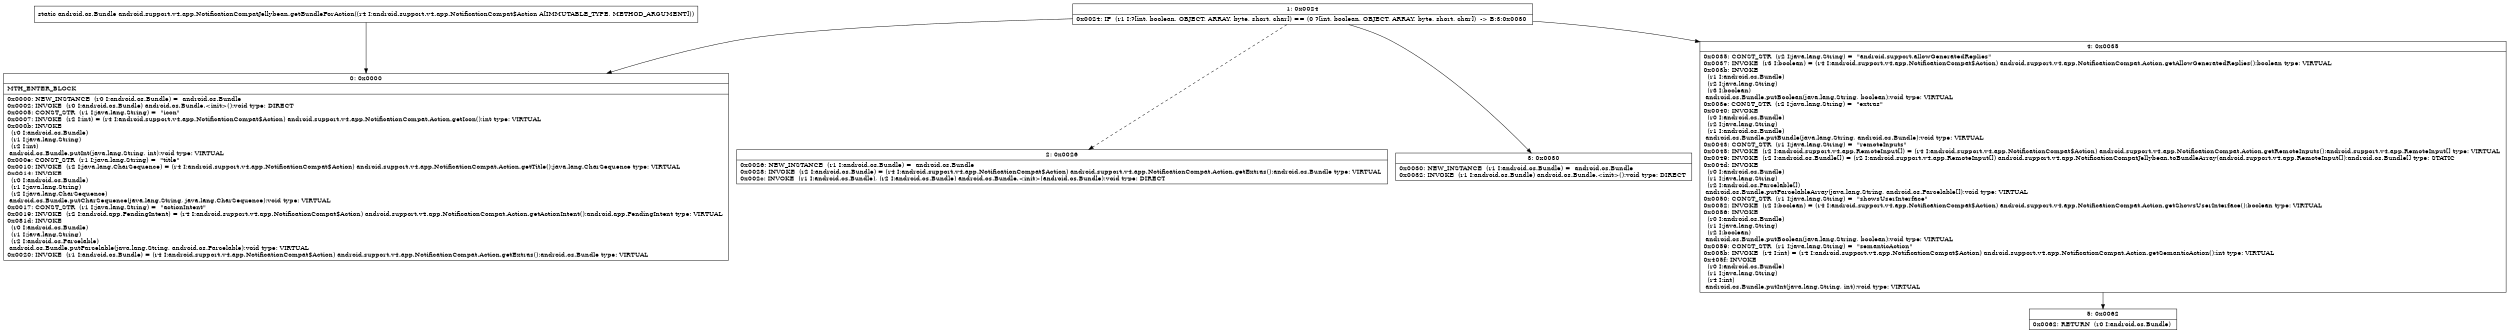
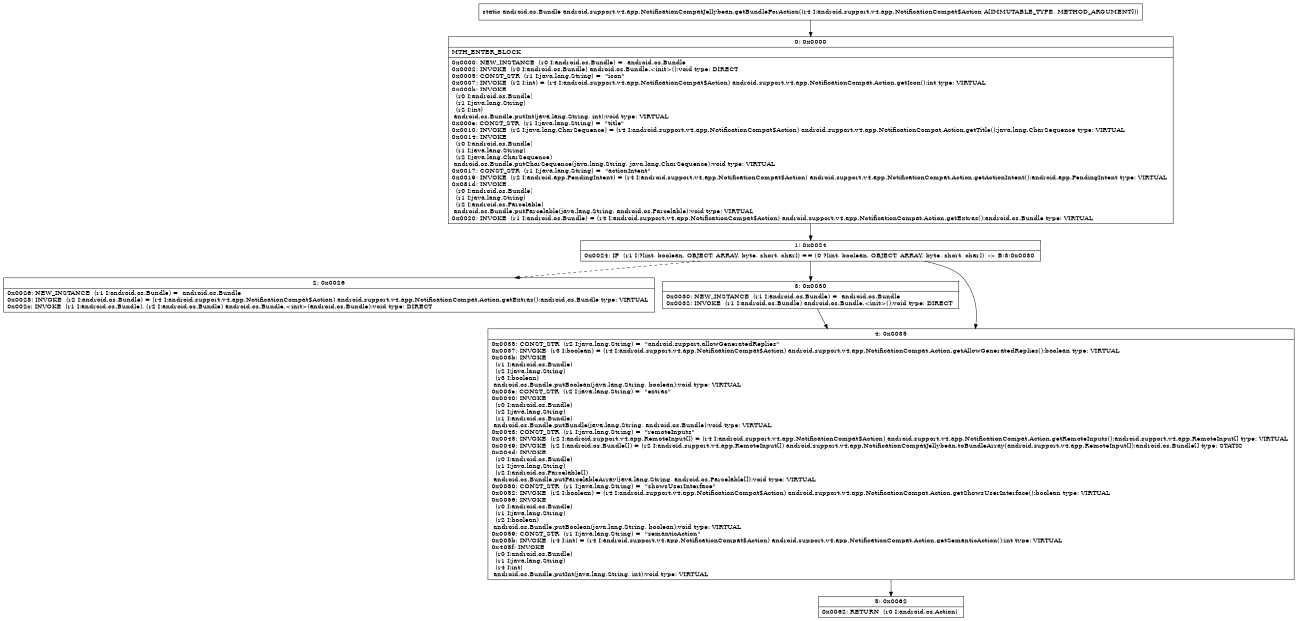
edge "1: 0x0024" -> "0: 0x0000": reversed
edge "3: 0x0030" -> "4: 0x0035": added
node "5: 0x0062": text "0x0062: RETURN  (r0 I:android.os.Bundle)" -> "0x0062: RETURN  (r0 I:android.os.Action)"
